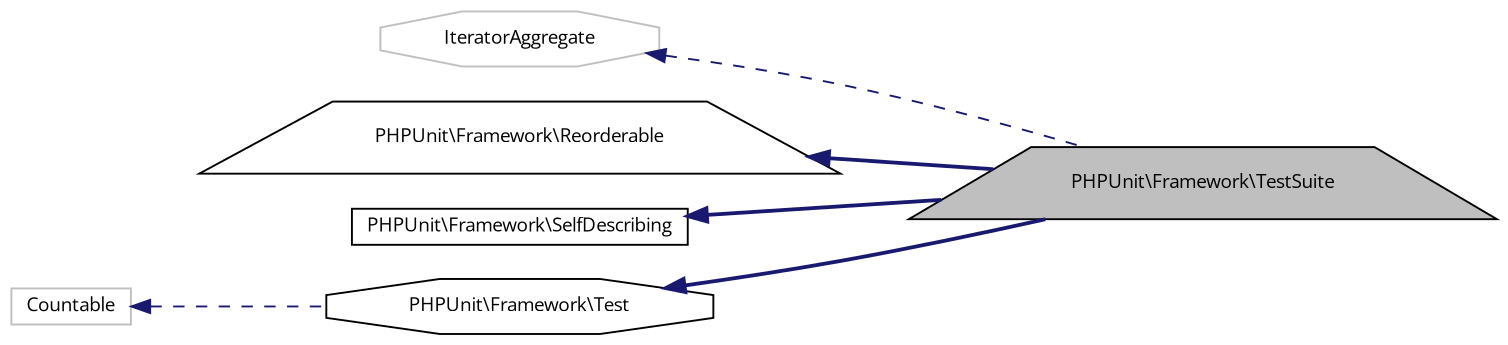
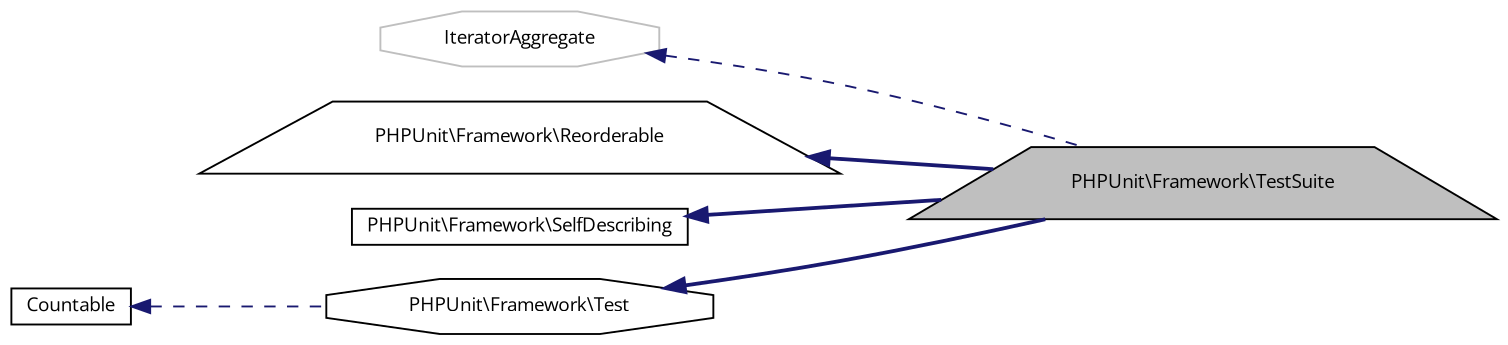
node "Countable": color grey75 -> black
